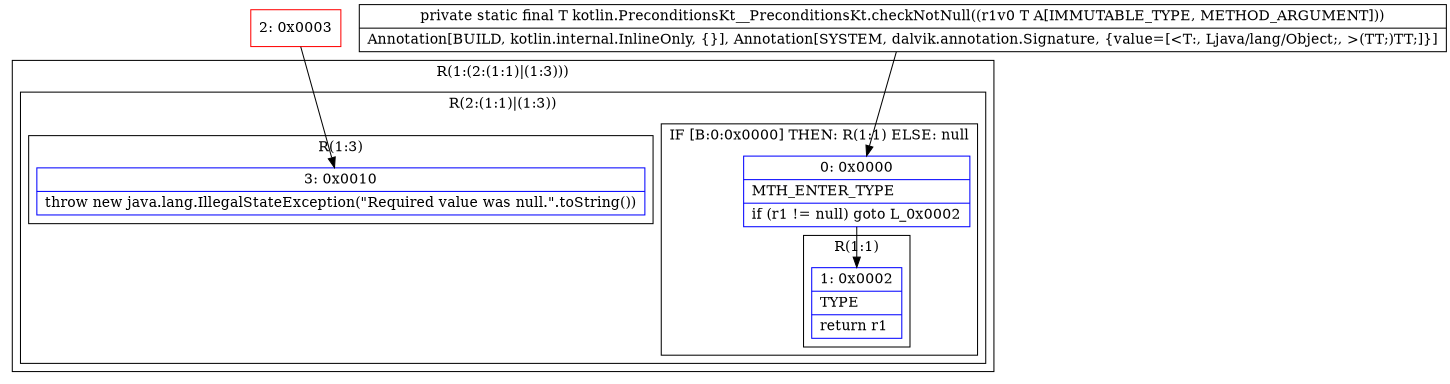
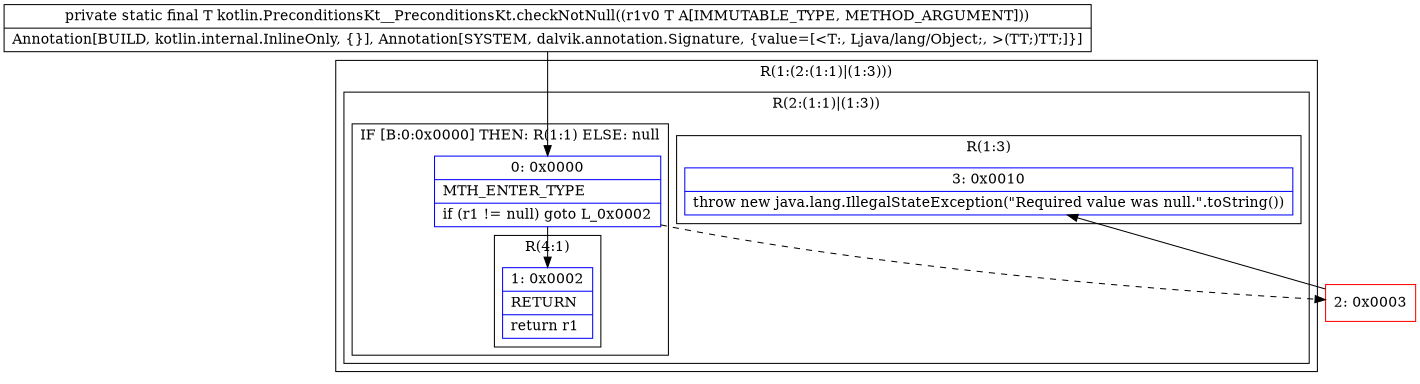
cluster "R(1:1)": label "R(1:1)" -> "R(4:1)"
edge "0: 0x0000" -> "2: 0x0003": added
node "1: 0x0002": text "TYPE" -> "RETURN"
